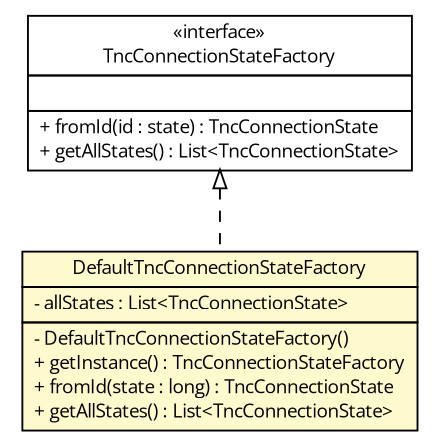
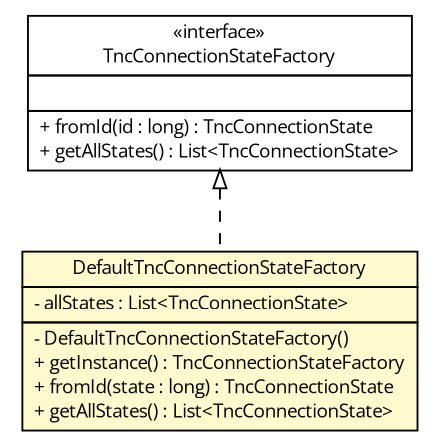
node "TncConnectionStateFactory": text "+ fromId(id : state) : TncConnectionState" -> "+ fromId(id : long) : TncConnectionState"
